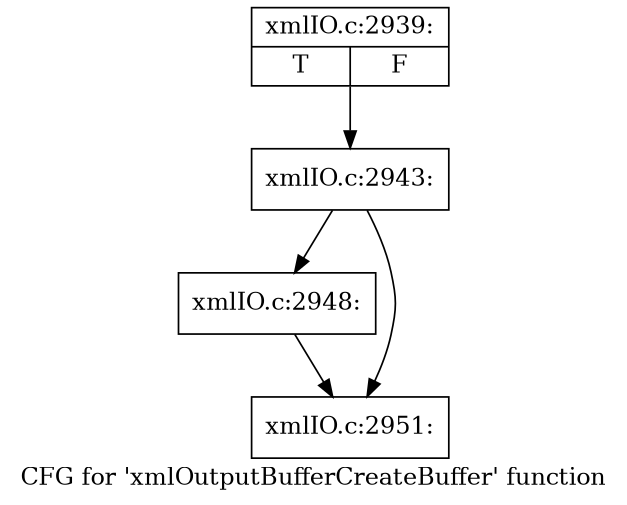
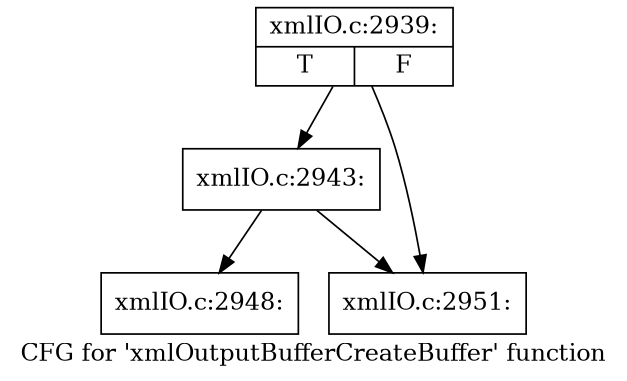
edge "xmlIO.c:2948:" -> "xmlIO.c:2951:": now "xmlIO.c:2939:" -> "xmlIO.c:2951:"
